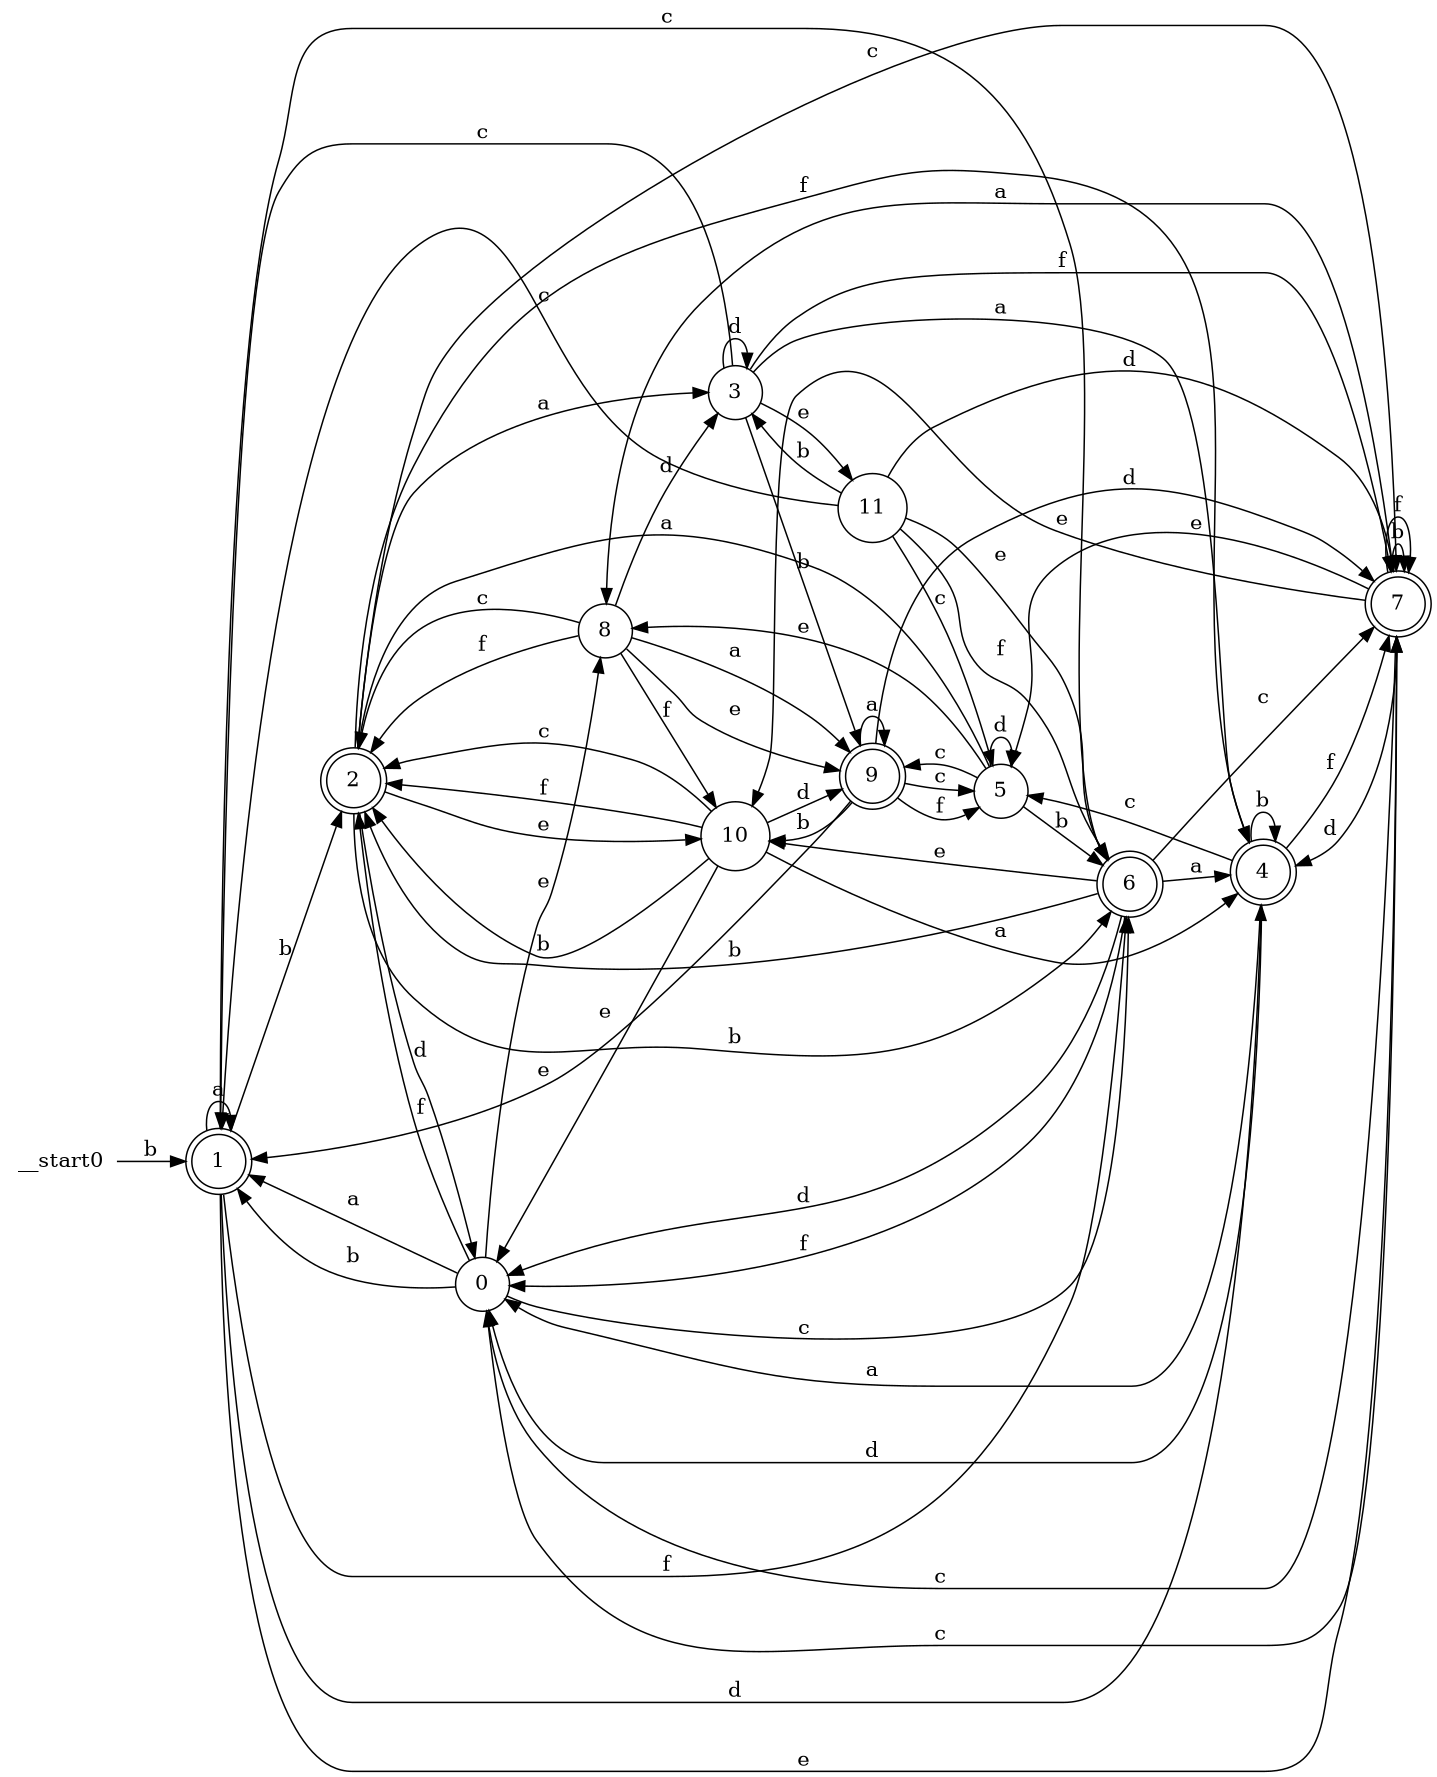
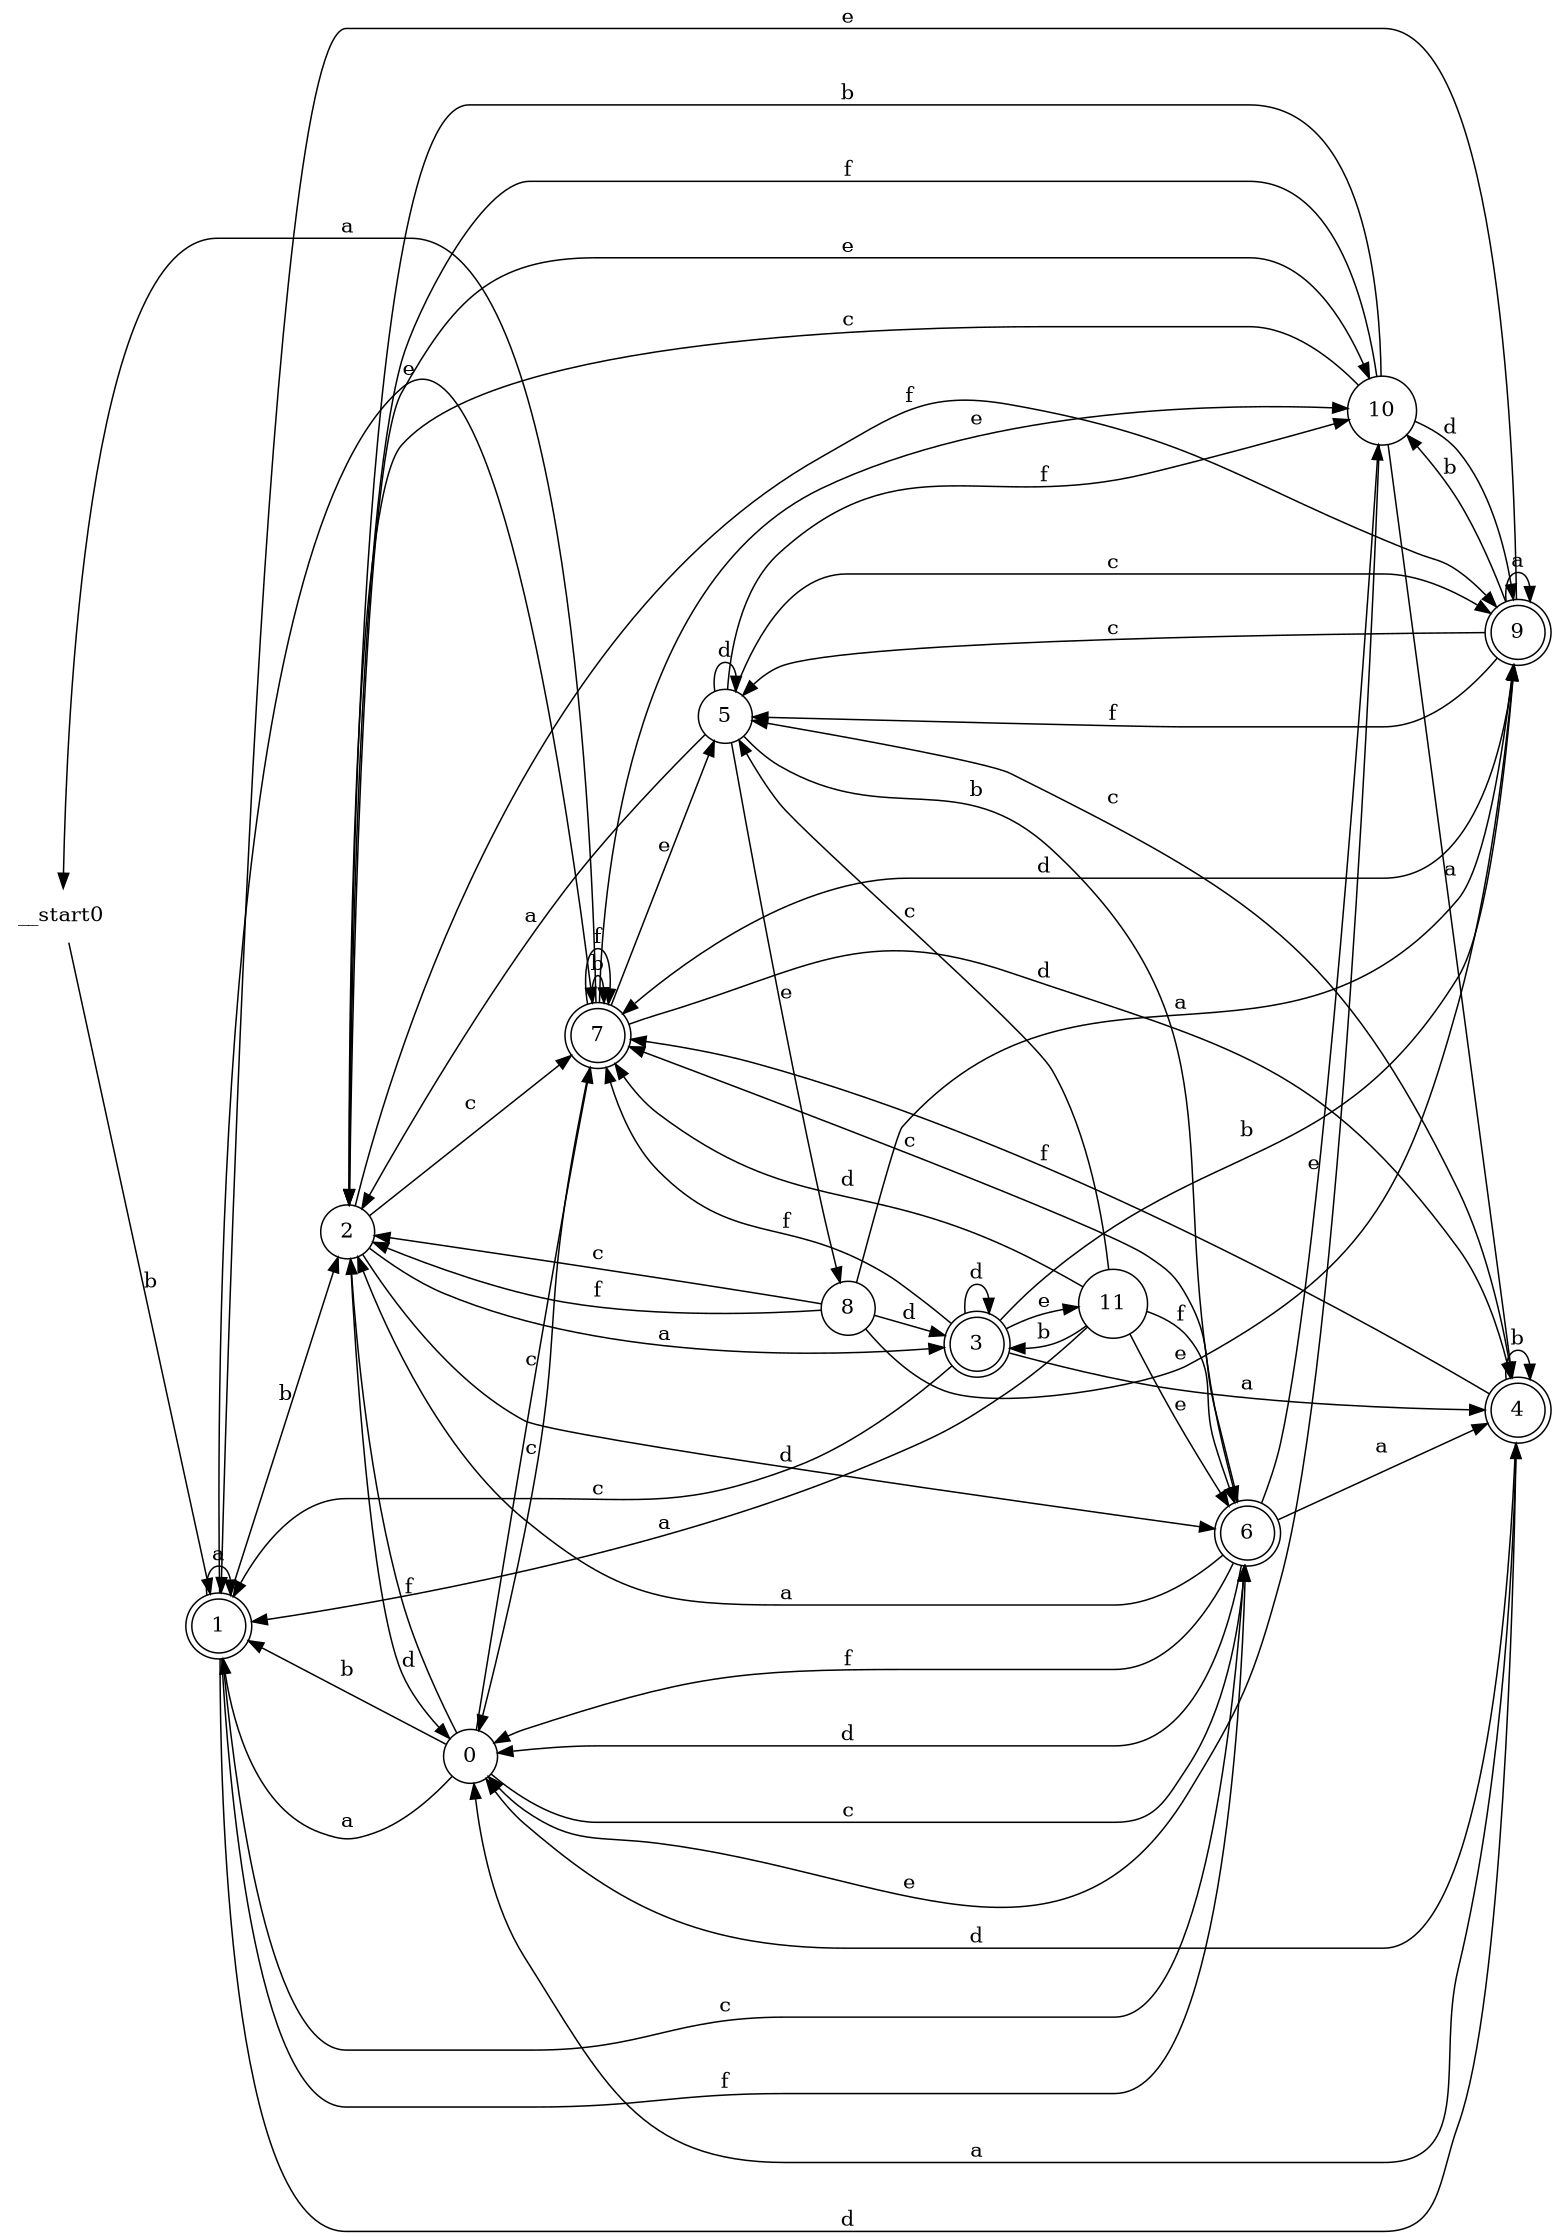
edge "2" -> "4": now "2" -> "9"
edge "7" -> "8": now "7" -> "__start0"
edge "11" -> "1": label "c" -> "a"
node "3": shape circle -> doublecircle
edge "8" -> "10": now "5" -> "10"
node "2": shape doublecircle -> circle
edge "6" -> "2": label "b" -> "a"
edge "0" -> "8": removed, label "e"
edge "2" -> "6": label "b" -> "d"
